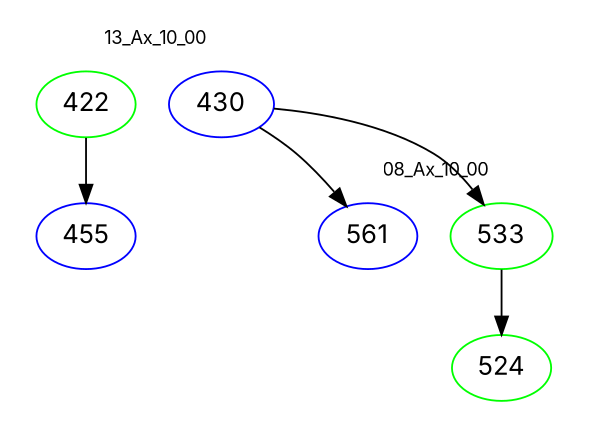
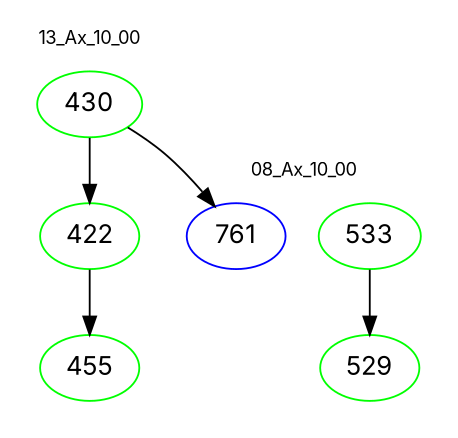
node "430": color blue -> green
edge "430" -> "533": now "430" -> "422"
node "455": color blue -> green
node "561": label "561" -> "761"
node "524": label "524" -> "529"
